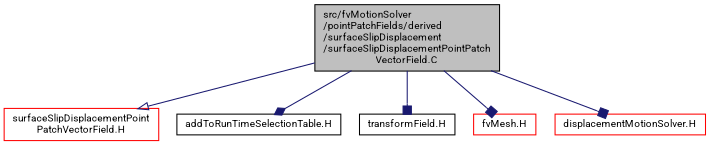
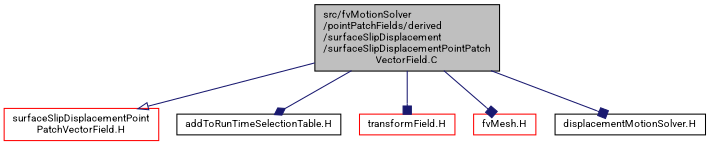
node "transformField.H": color black -> red
node "displacementMotionSolver.H": color red -> black
